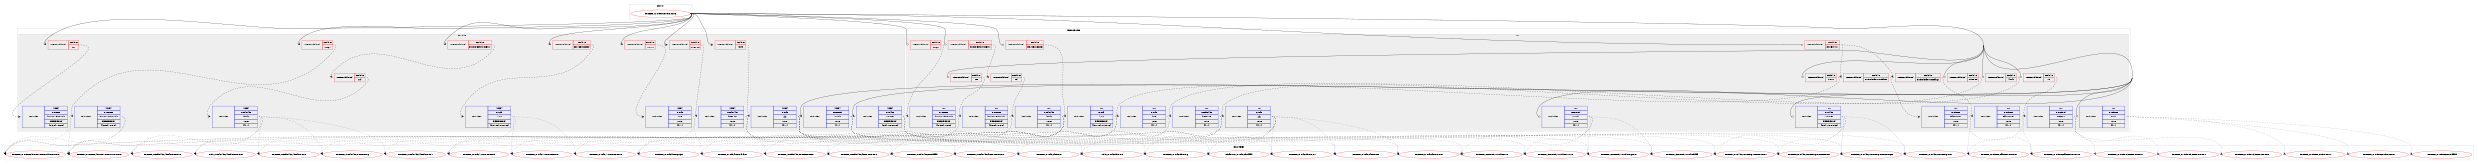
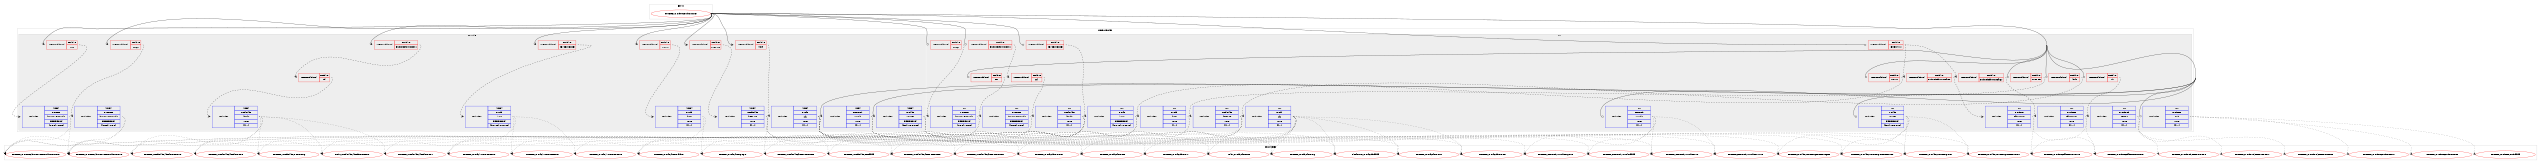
node "portage://sys-apps/ibm-powerpc-run-1.3.8-r1": label "portage://sys-apps/ibm-powerpc-run-1.3.8-r1" -> "portage://sys-apps/ibm-powerpc-utils-1.3.8-r1"
node "portage://media-libs/portage-2.13.2": label "portage://media-libs/portage-2.13.2" -> "portage://media-libs/freetype-2.13.2"
node "portage://sys-fs/zfs-2.2.4": added
